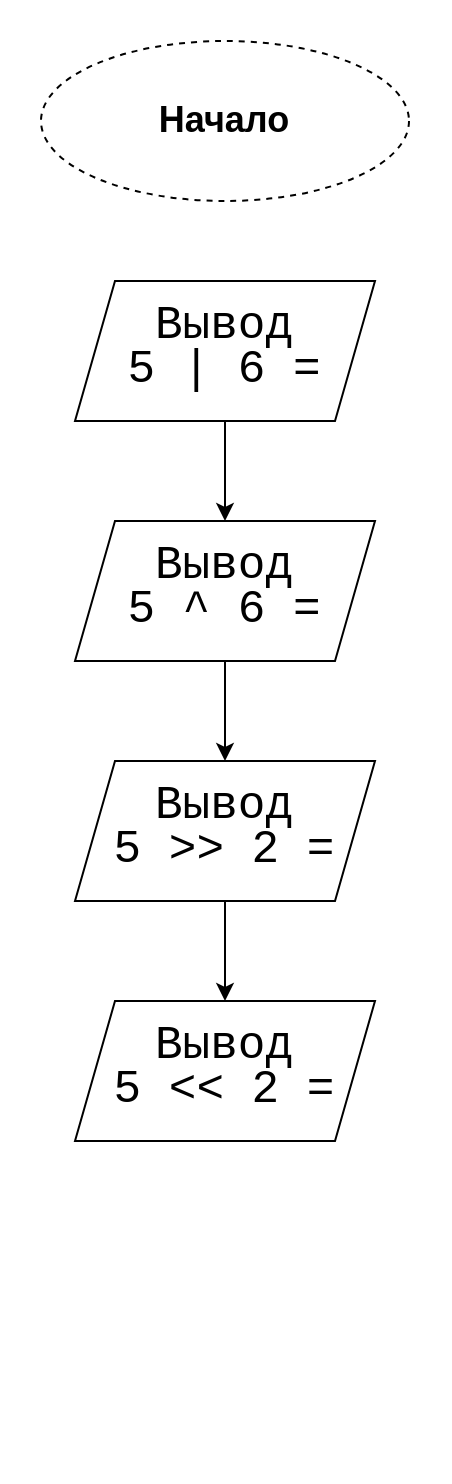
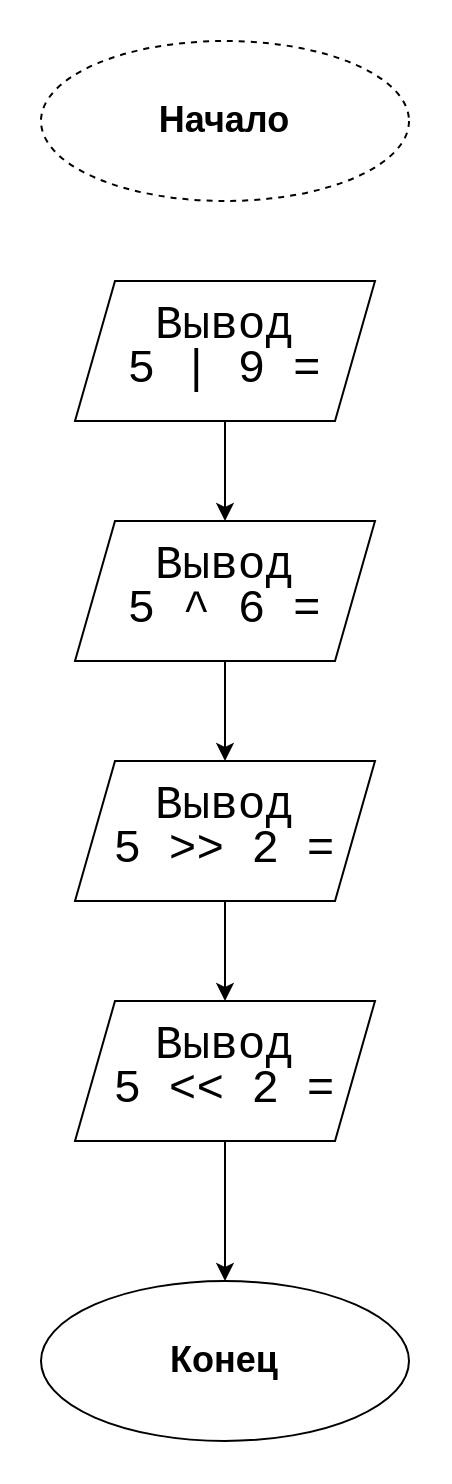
node "Вывод 5 | 6 =": label "Вывод 5 | 6 =" -> "Вывод 5 | 9 ="
edge "Вывод 5 << 2 =" -> "Конец": added
node "Конец": added
